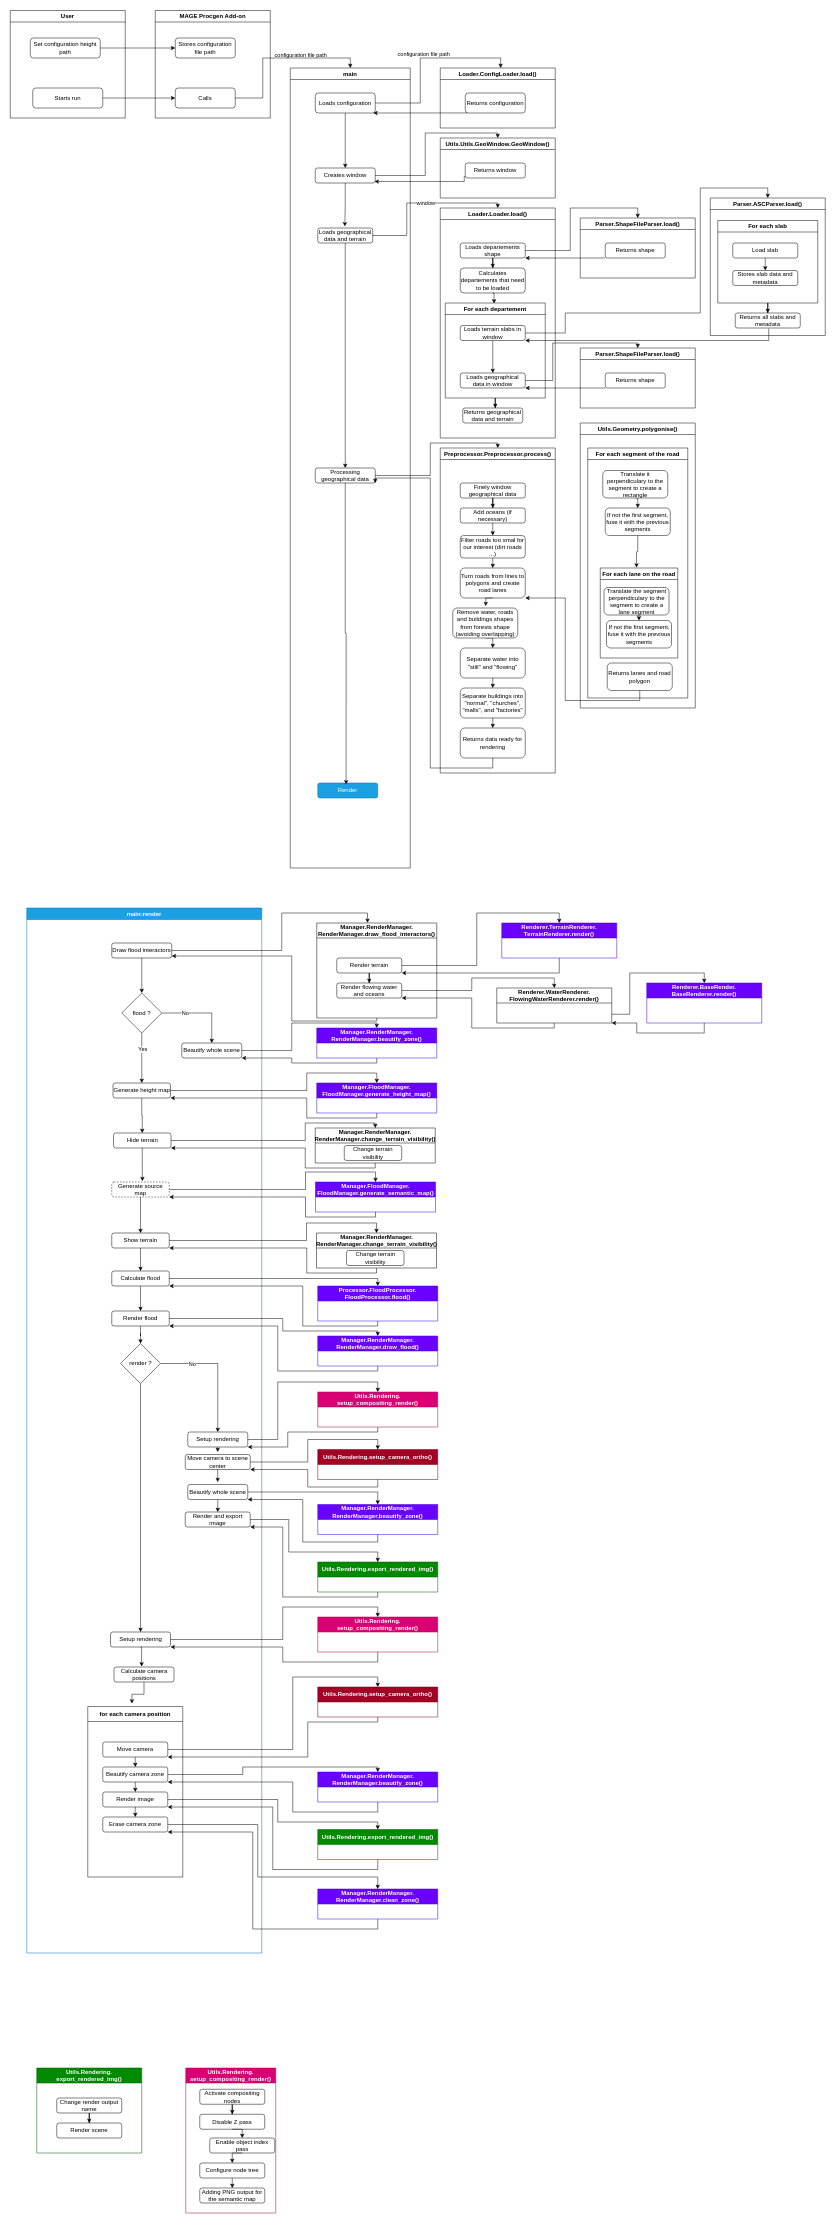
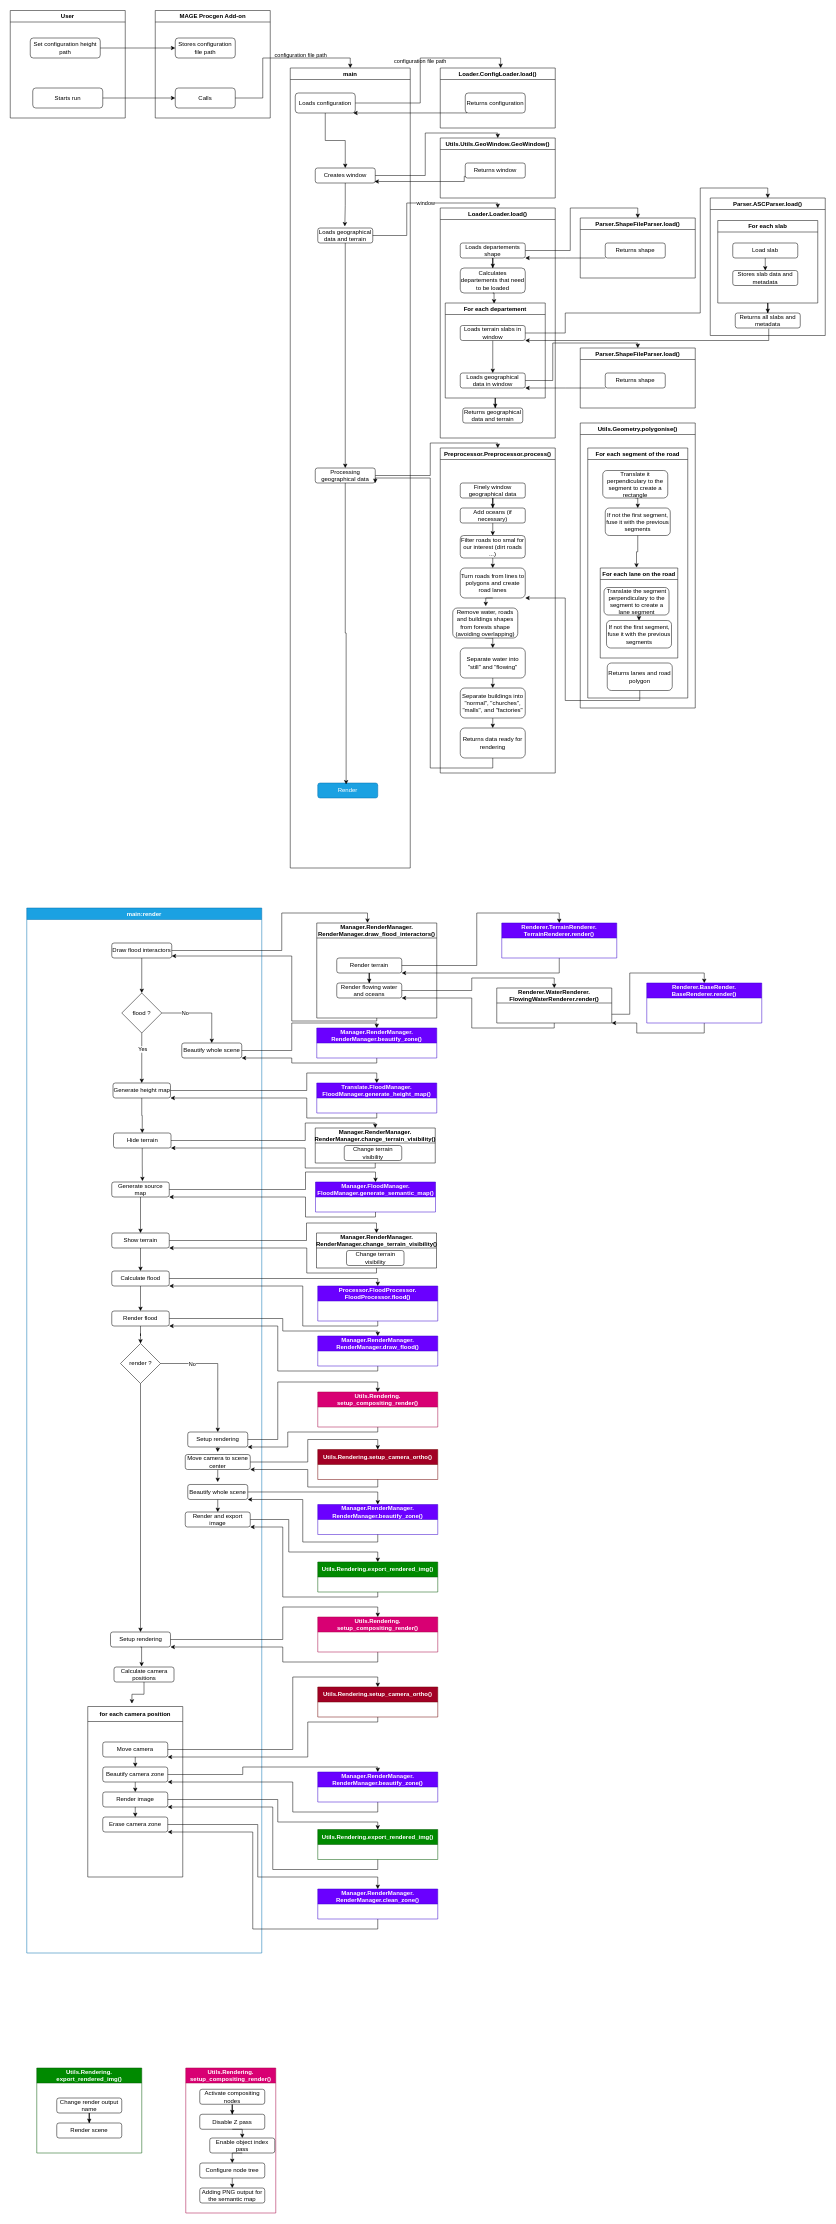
node "Loads configuration": moved (345, 103) -> (325, 103)
node "Manager.FloodManager. FloodManager.generate_height_map()": label "Manager.FloodManager. FloodManager.generate_height_map()" -> "Translate.FloodManager. FloodManager.generate_height_map()"
node "Generate source map": style dashed -> solid
